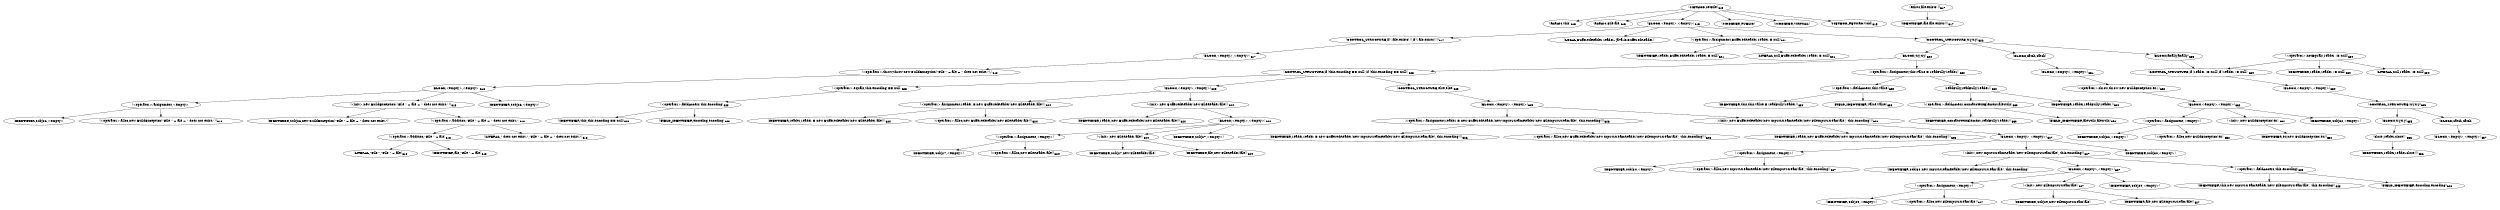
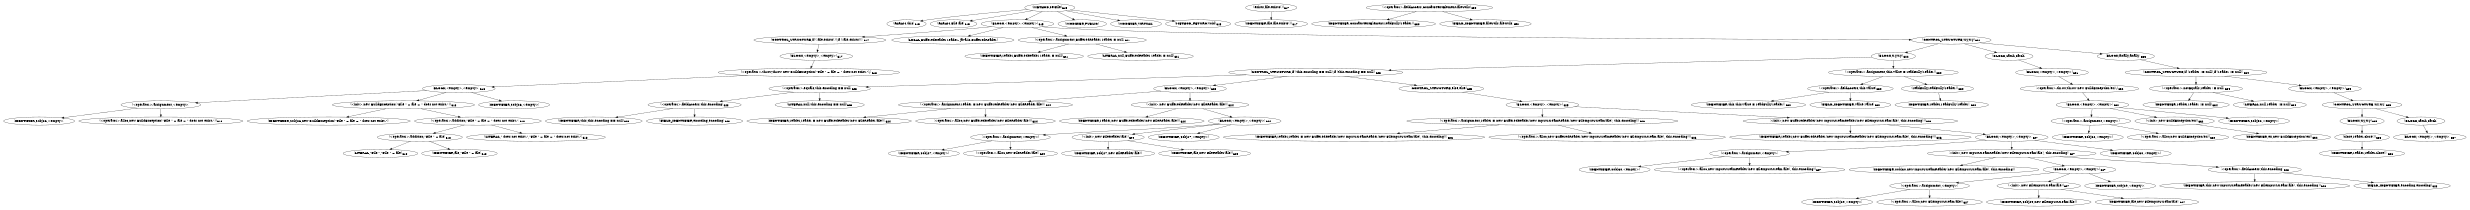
edge "(<operator>.notEquals,reader != null)" -> "(CONTROL_STRUCTURE,if (reader != null),if (reader != null))": reversed
edge "(readFully,readFully(reader))" -> "(<operator>.fieldAccess,Concat$TextElement.fileUtils)": removed
node "(LITERAL,null,this.encoding == null)": added
